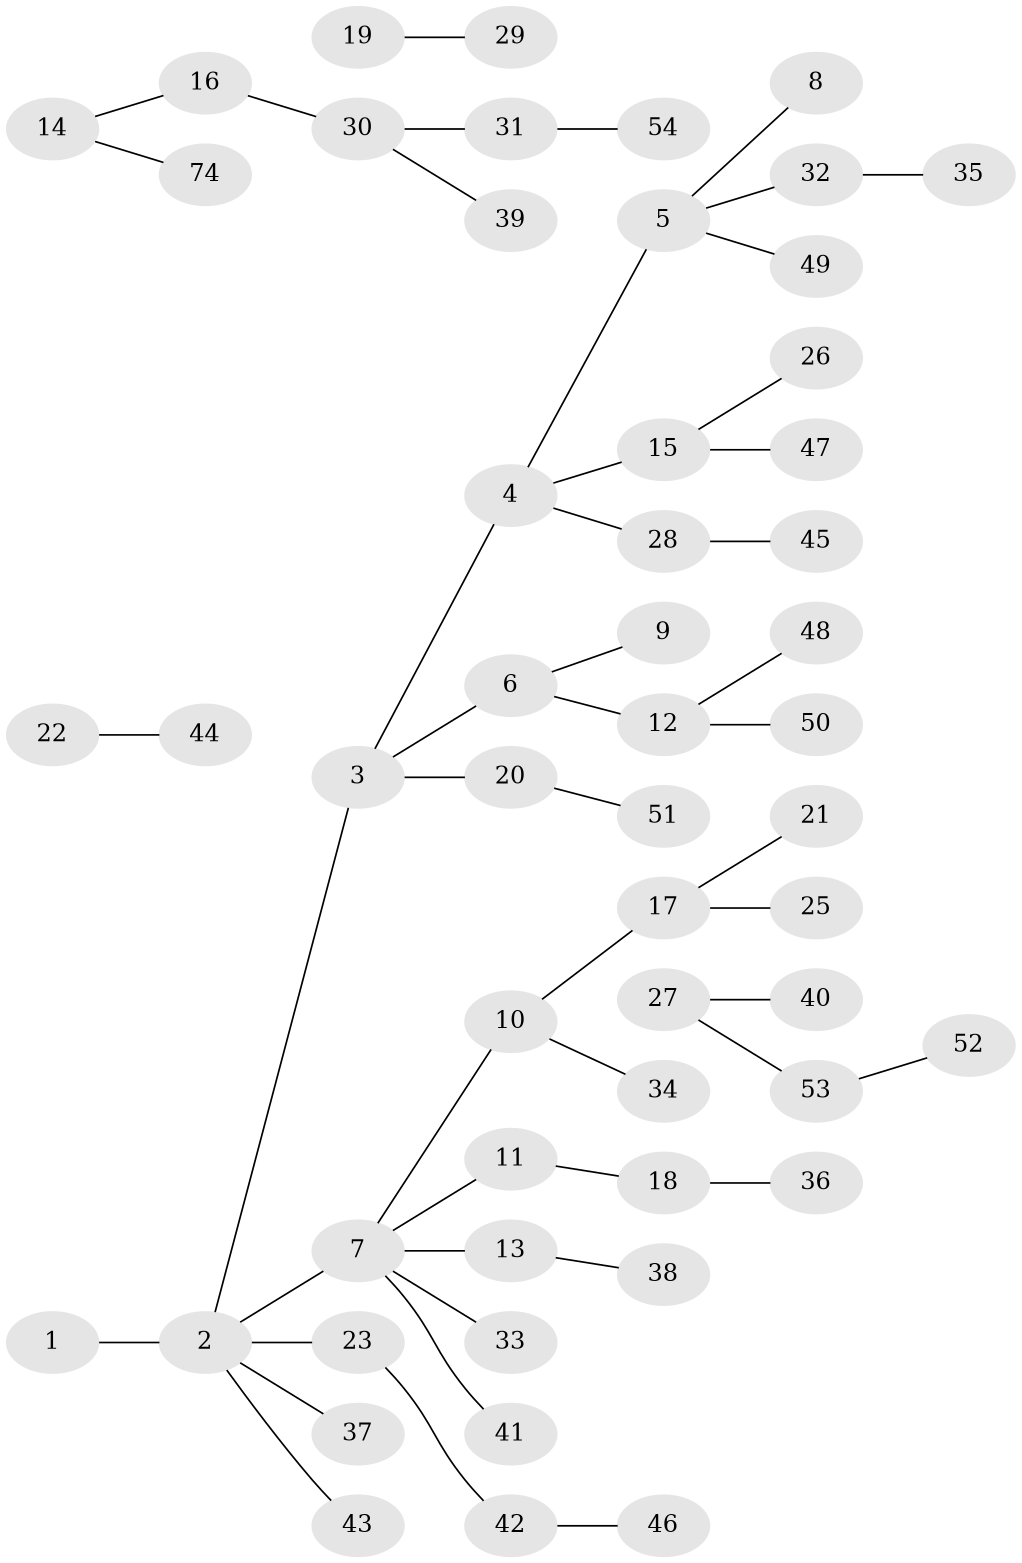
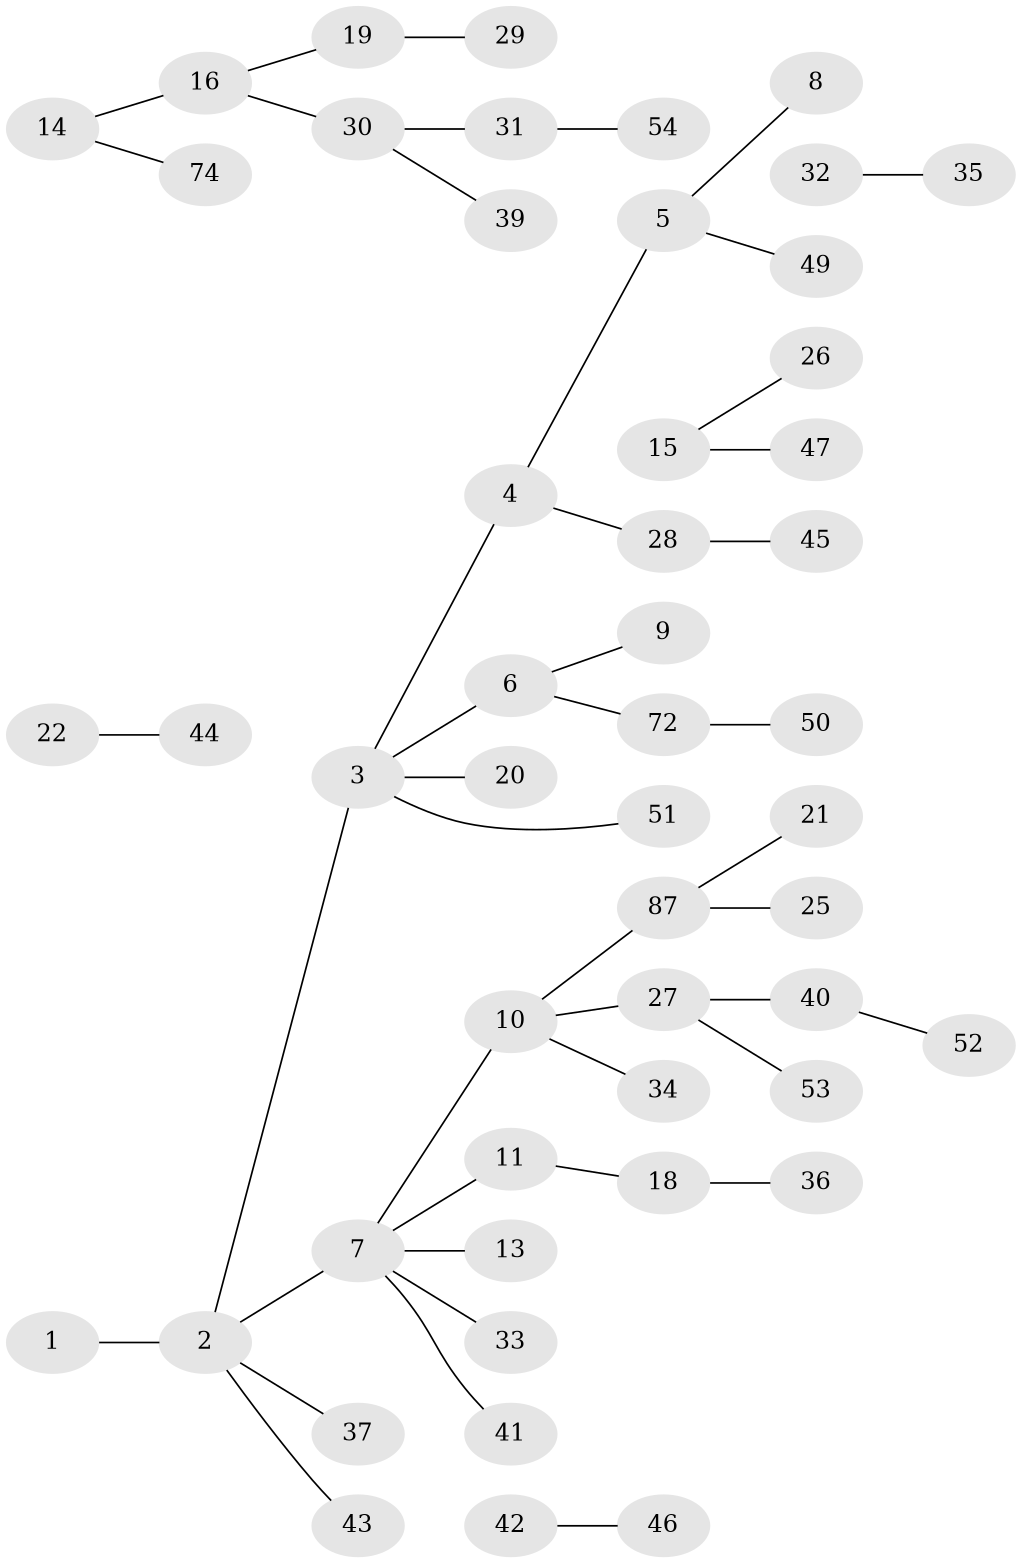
edge "19" -- "16": added
edge "32" -- "5": removed
edge "15" -- "4": removed
node "48": removed
node "12": label "12" -> "72"
edge "20" -- "51": now "3" -- "51"
node "17": label "17" -> "87"
edge "27" -- "10": added
edge "52" -- "53": now "52" -- "40"
node "38": removed
node "23": removed
